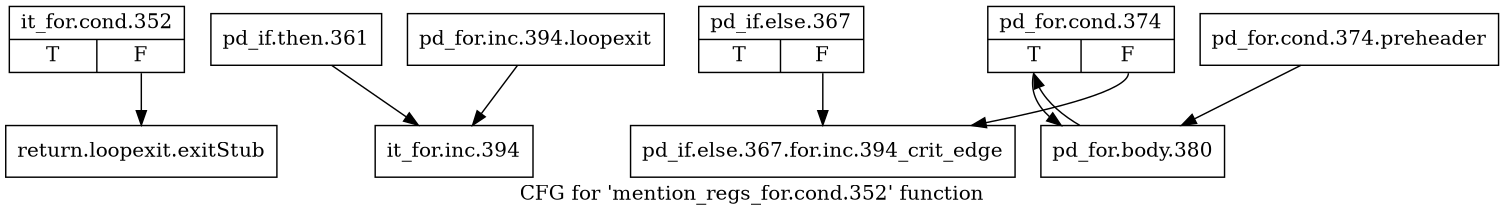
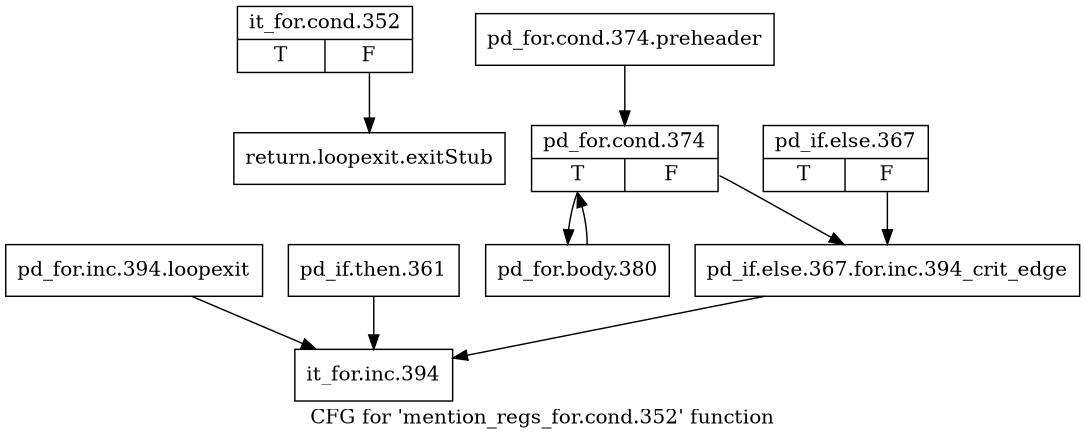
edge "pd_for.cond.374.preheader" -> "pd_for.body.380": now "pd_for.cond.374.preheader" -> "pd_for.cond.374"
edge "pd_if.else.367.for.inc.394_crit_edge" -> "it_for.inc.394": added
